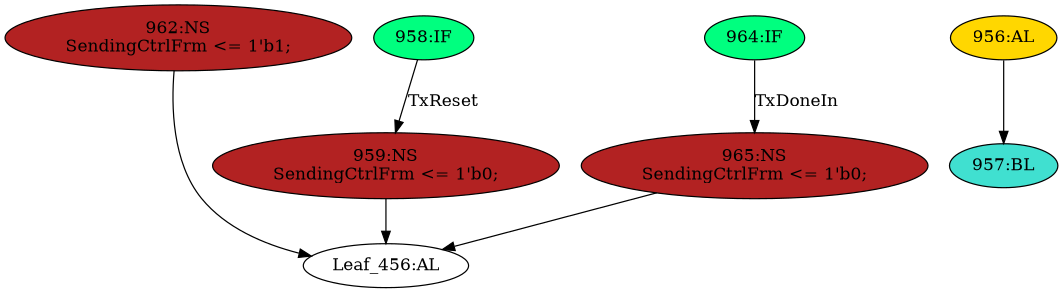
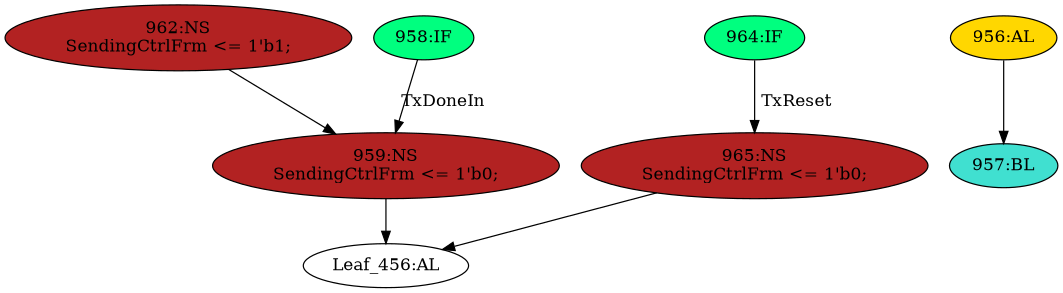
edge "958:IF" -> "959:NS SendingCtrlFrm <= 1'b0;": label "TxReset" -> "TxDoneIn"
edge "964:IF" -> "965:NS SendingCtrlFrm <= 1'b0;": label "TxDoneIn" -> "TxReset"
edge "962:NS SendingCtrlFrm <= 1'b1;" -> "Leaf_456:AL": now "962:NS SendingCtrlFrm <= 1'b1;" -> "959:NS SendingCtrlFrm <= 1'b0;"
